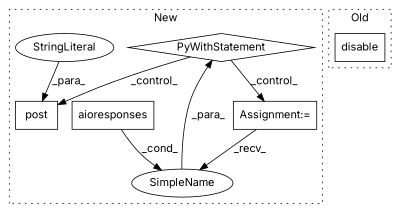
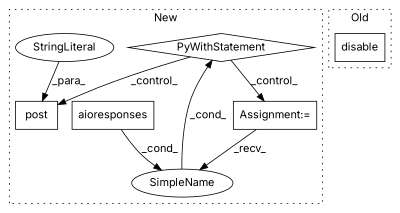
edge "SimpleName" -> "PyWithStatement": label "_para_" -> "_cond_"
